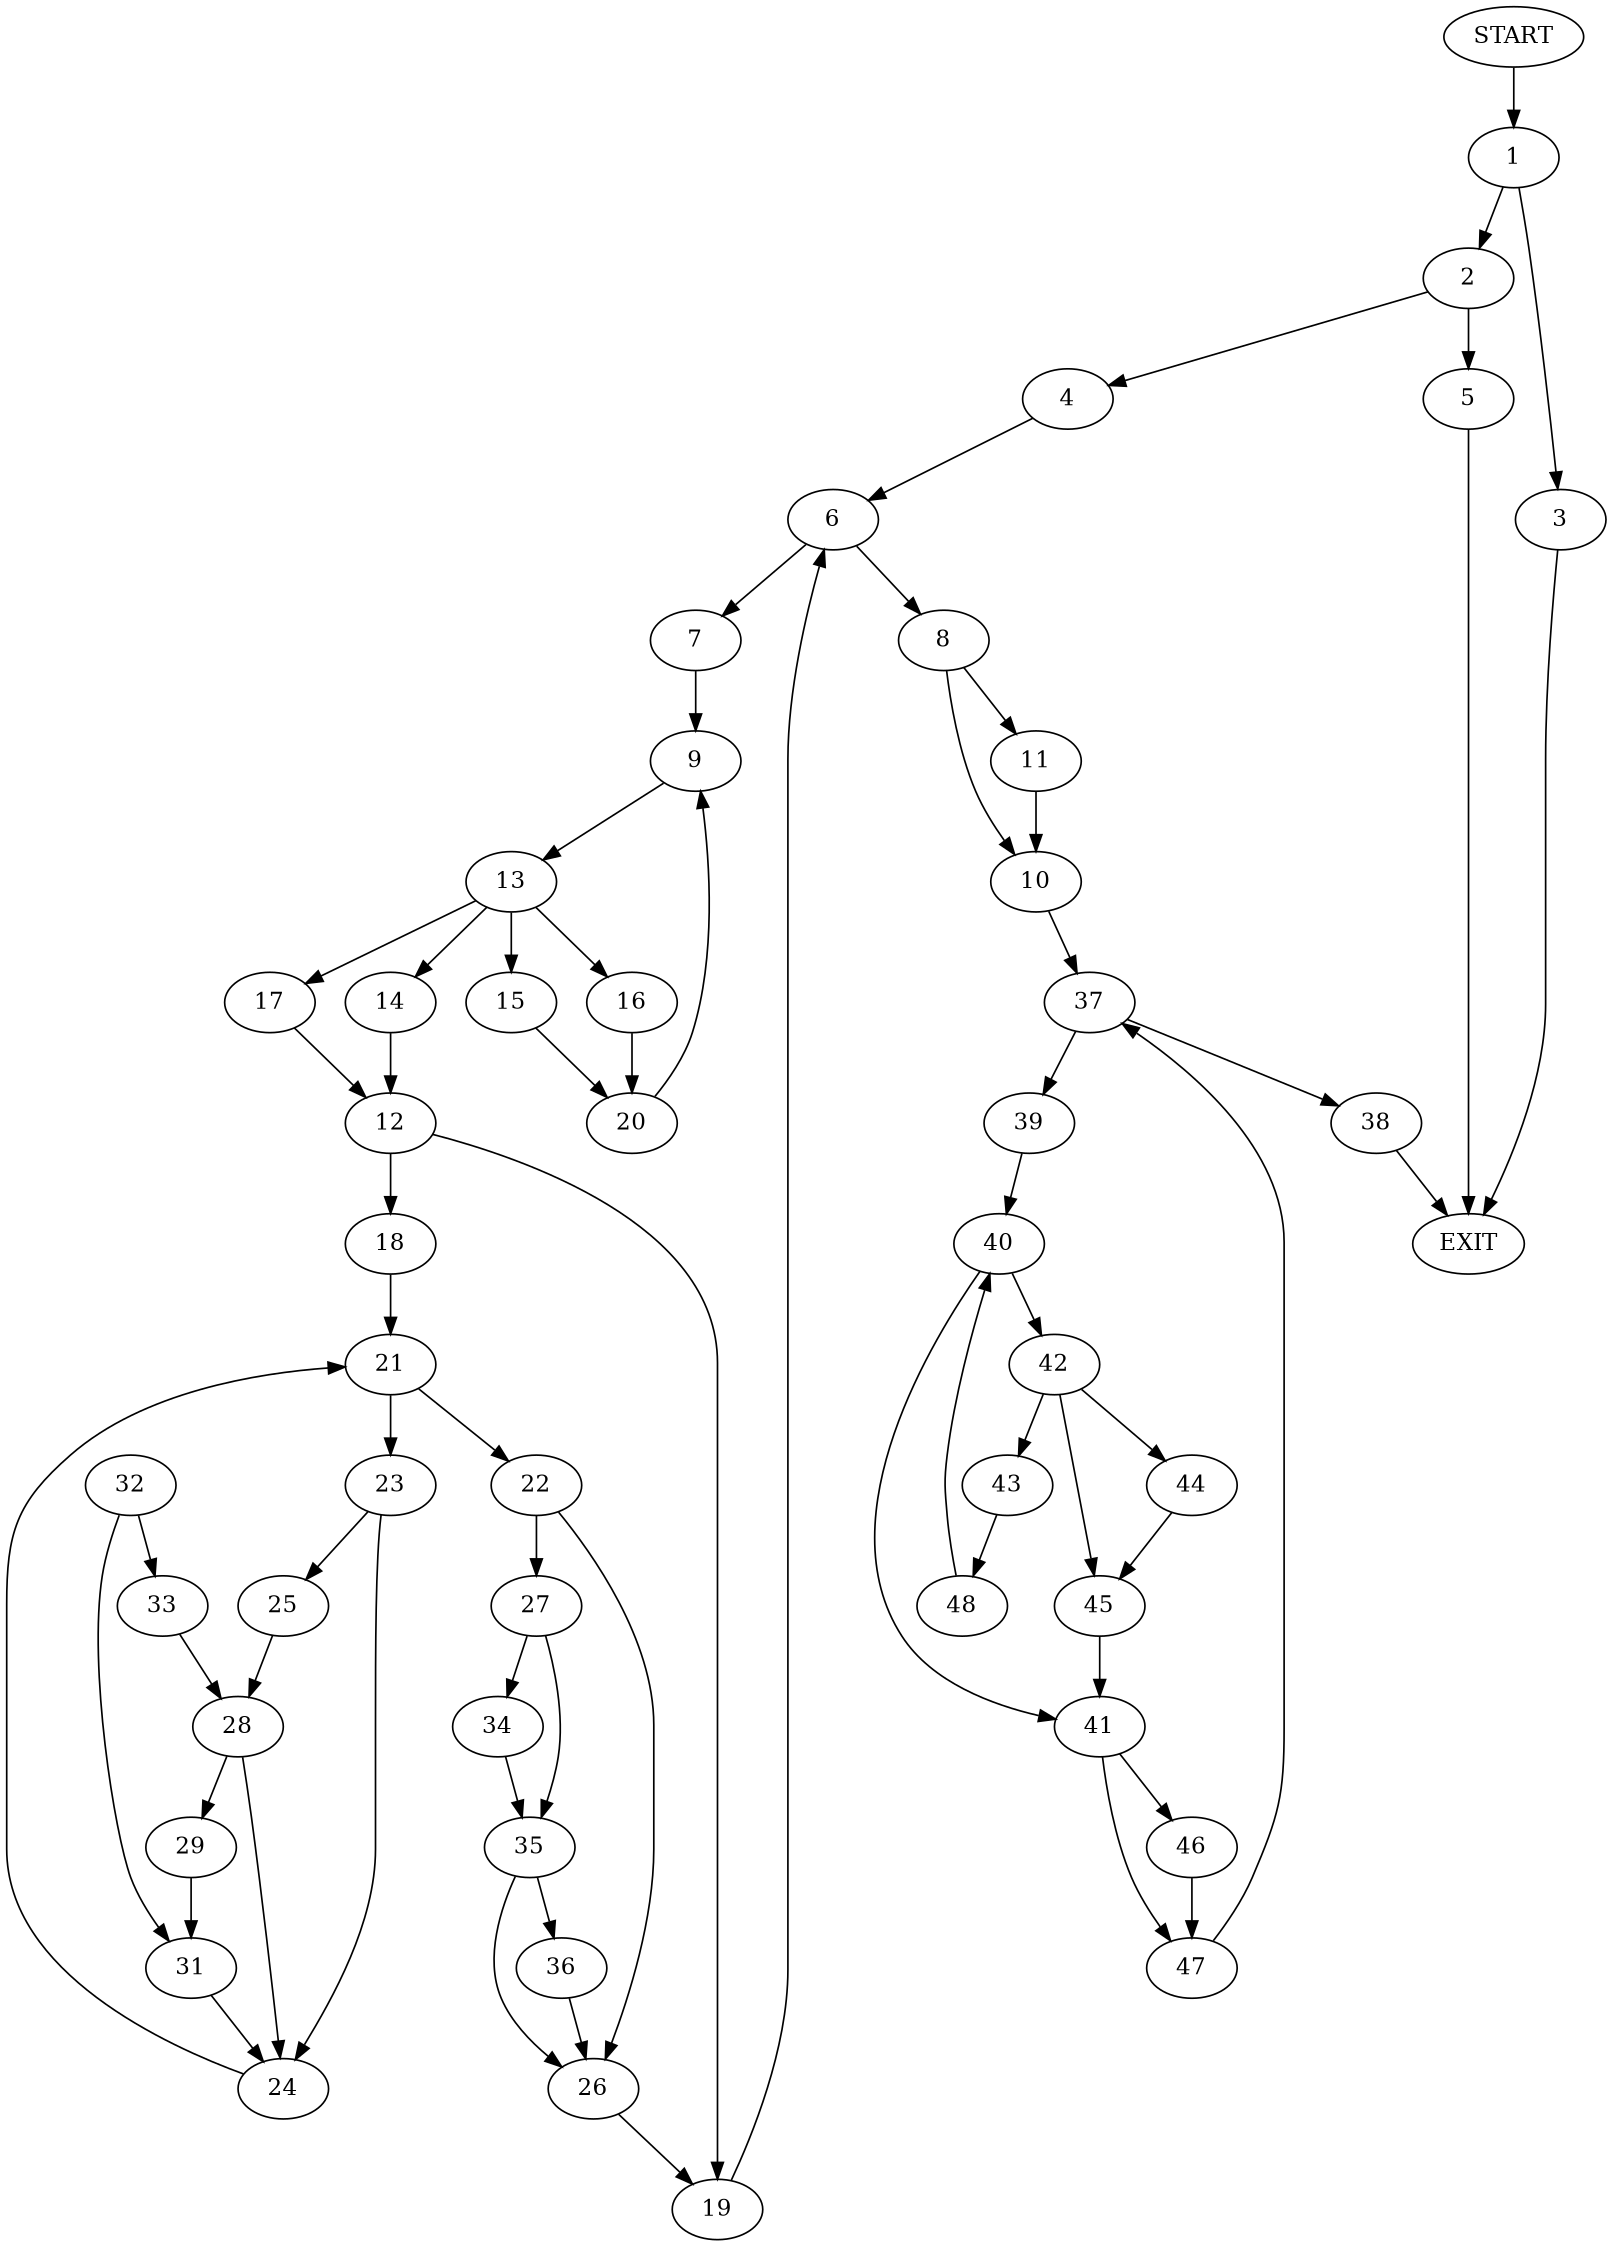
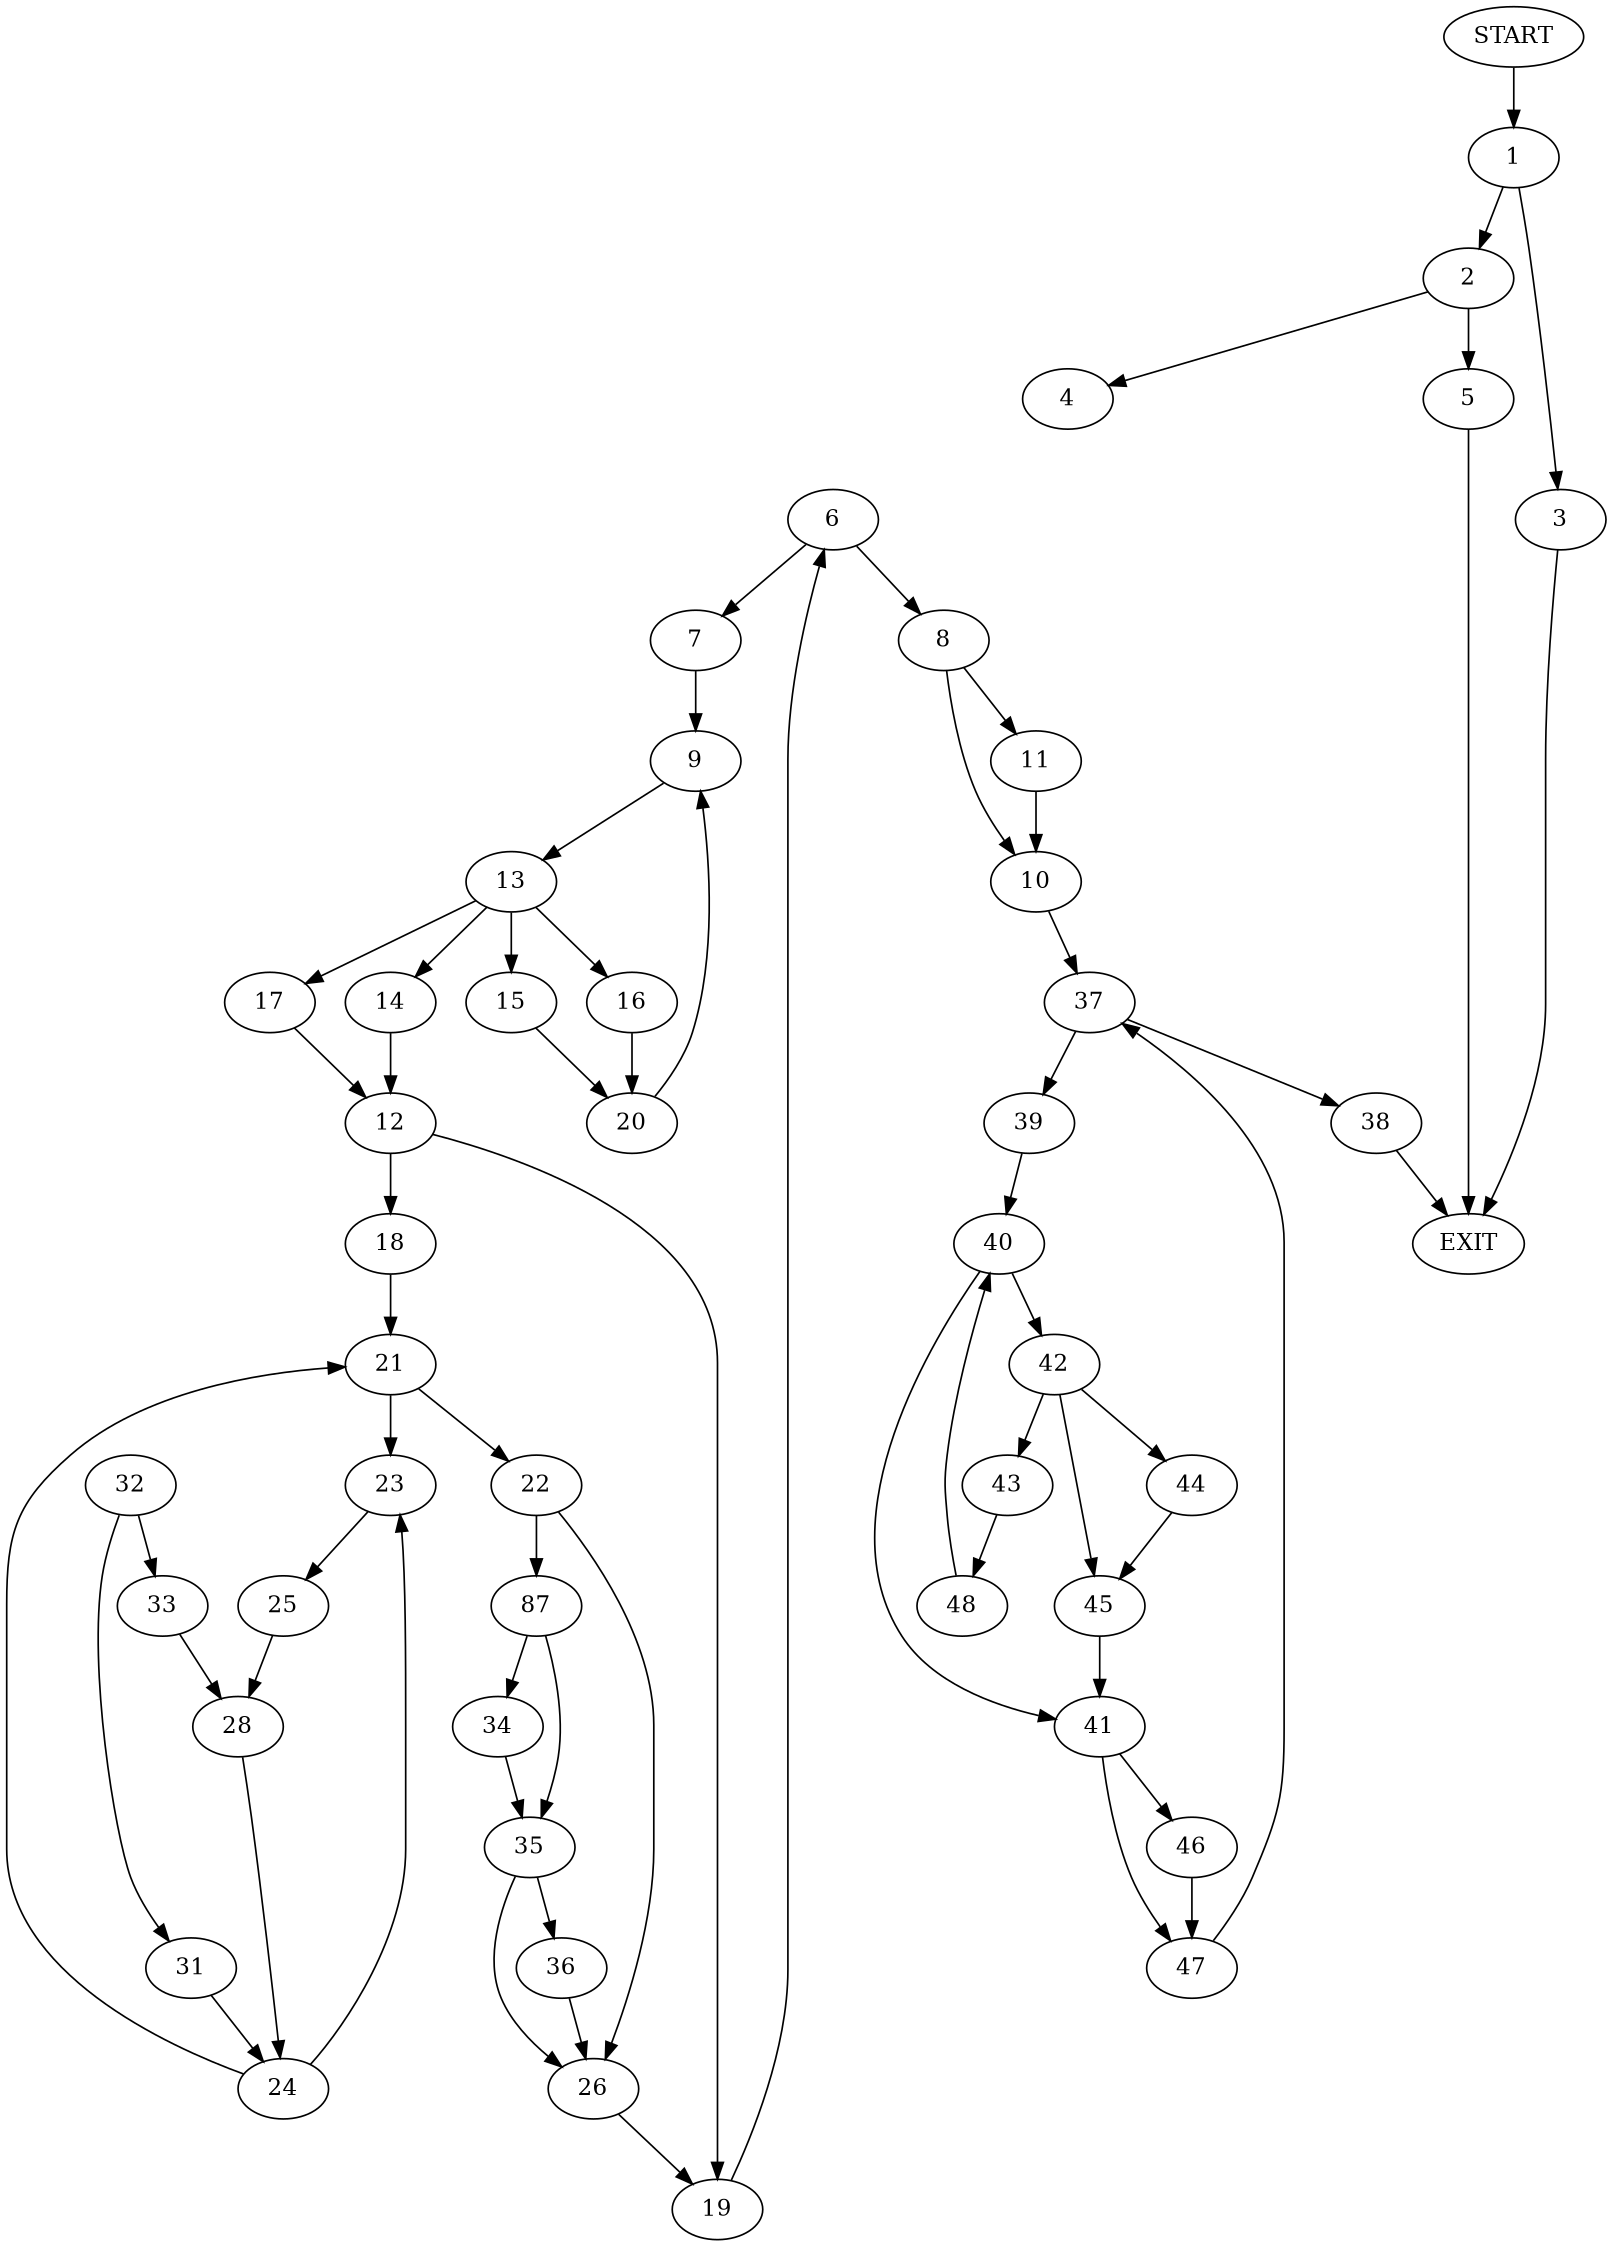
edge "4" -> "6": removed
node "27": label "27" -> "87"
edge "23" -> "24": reversed
node "29": removed
